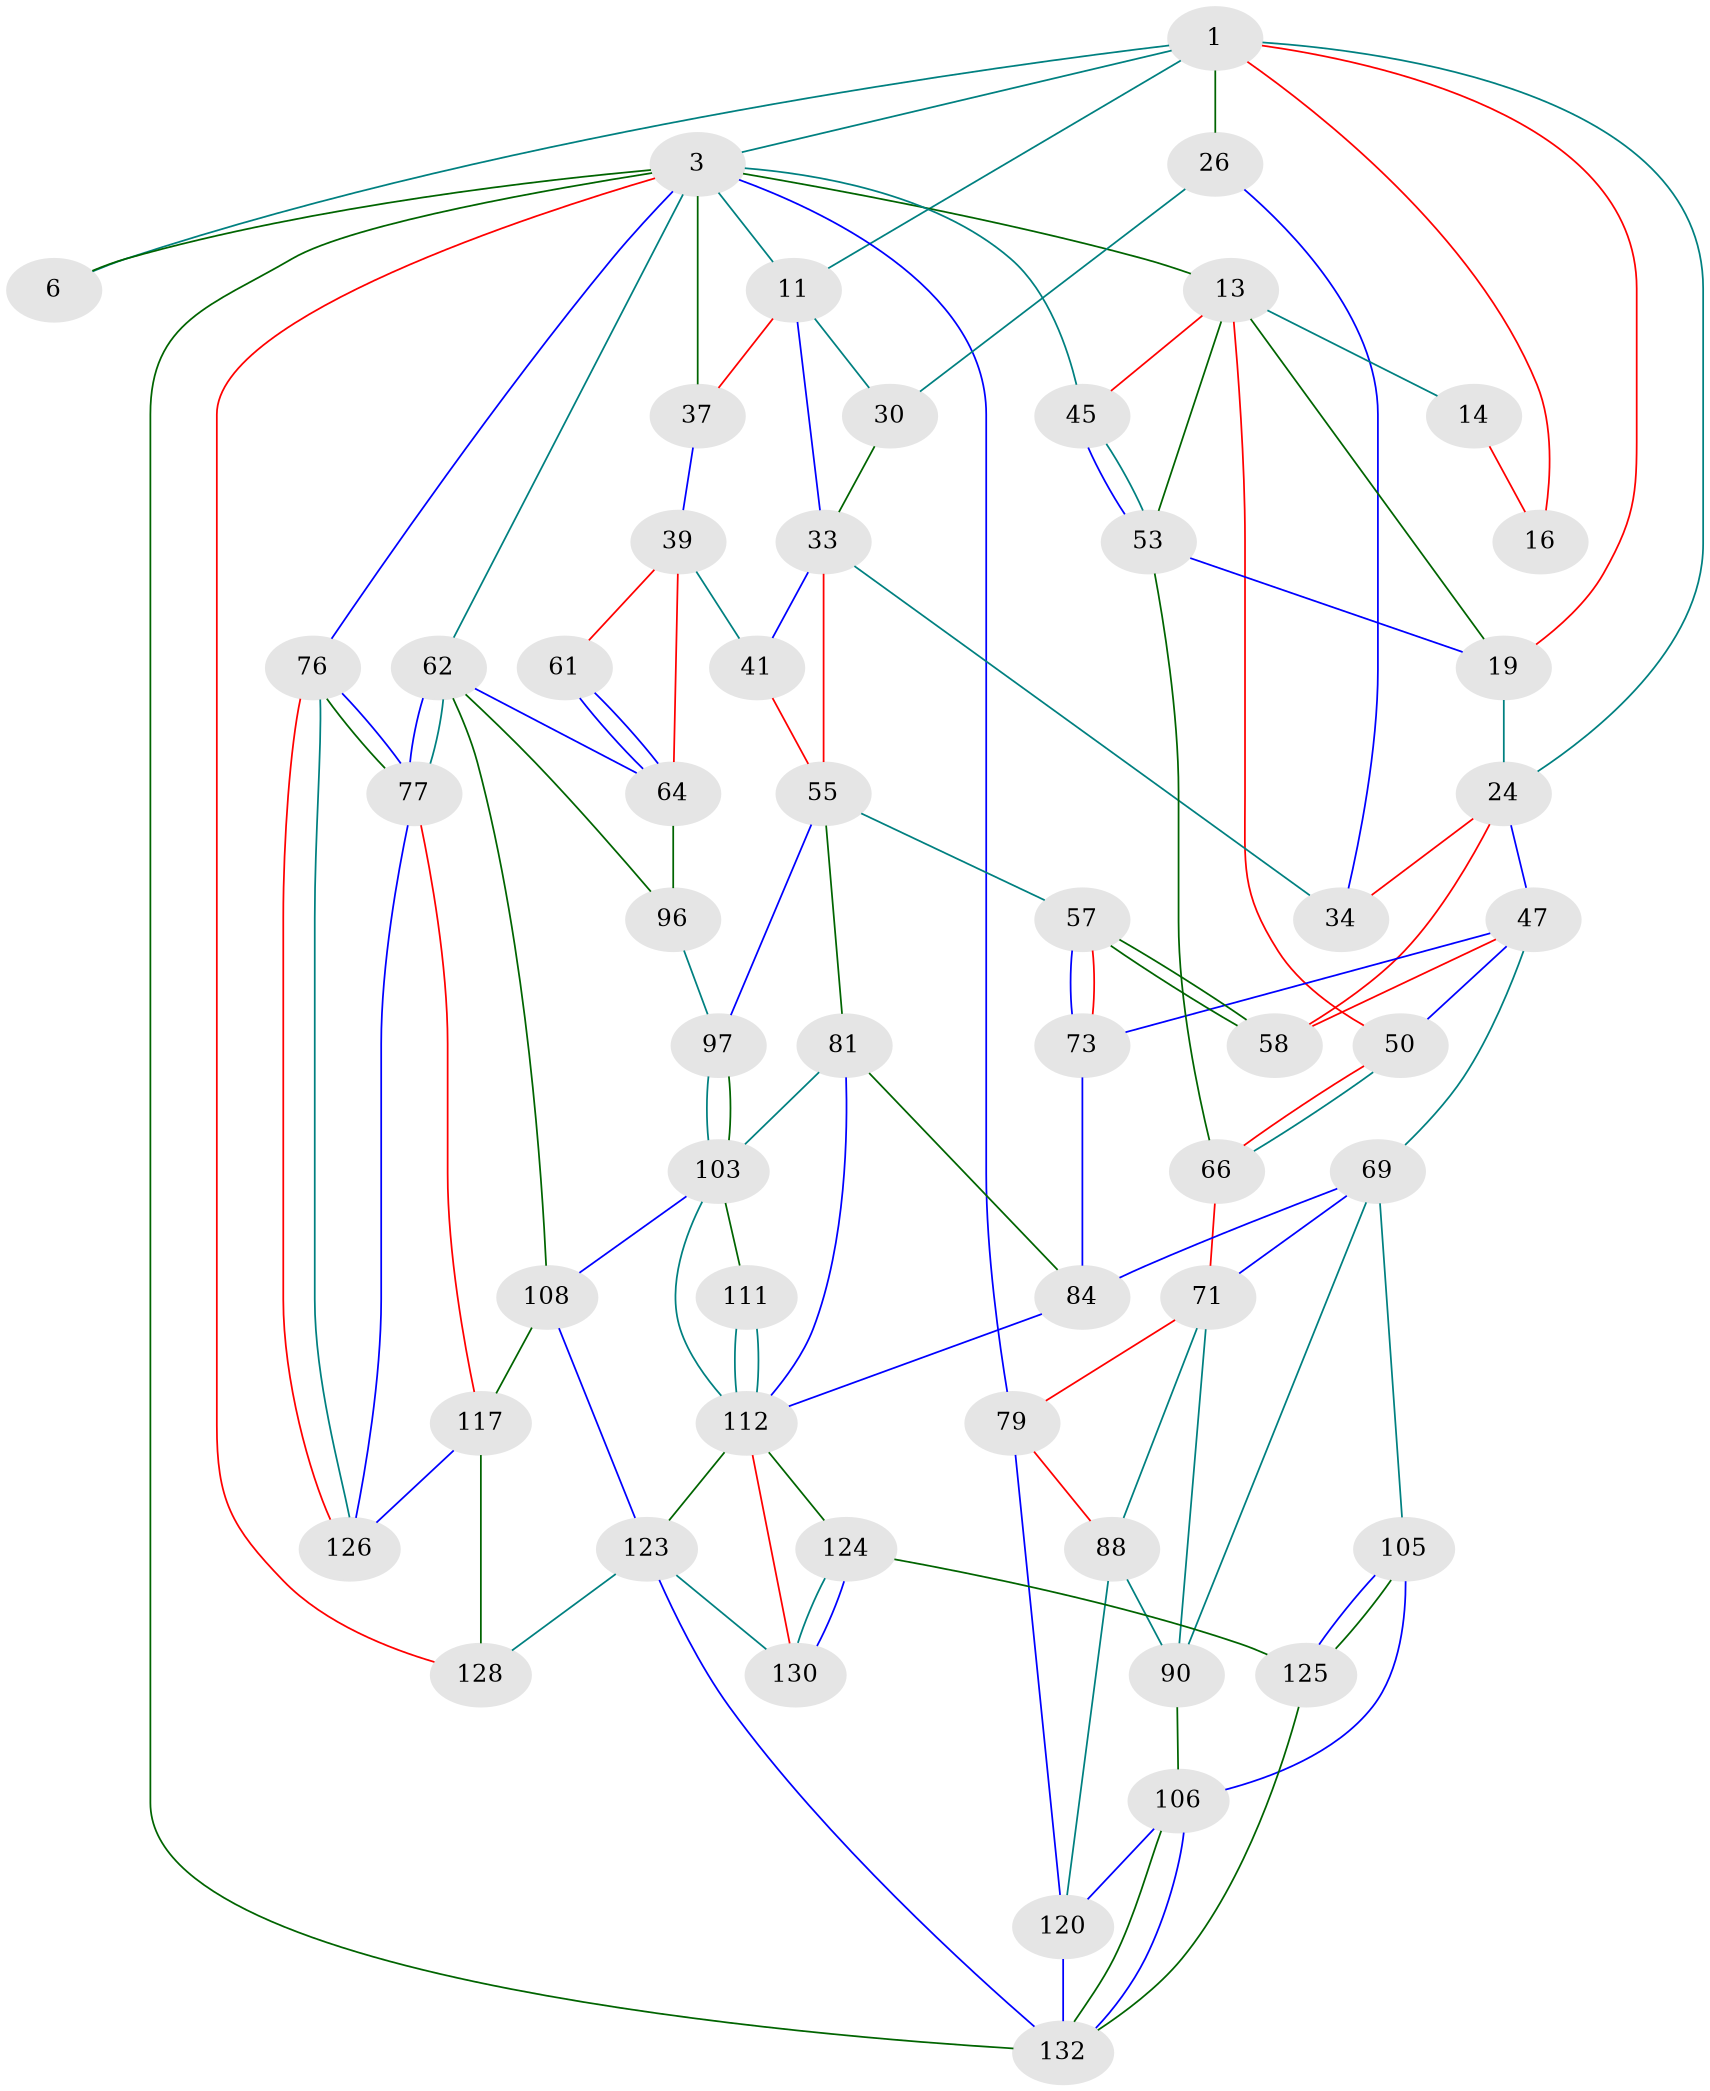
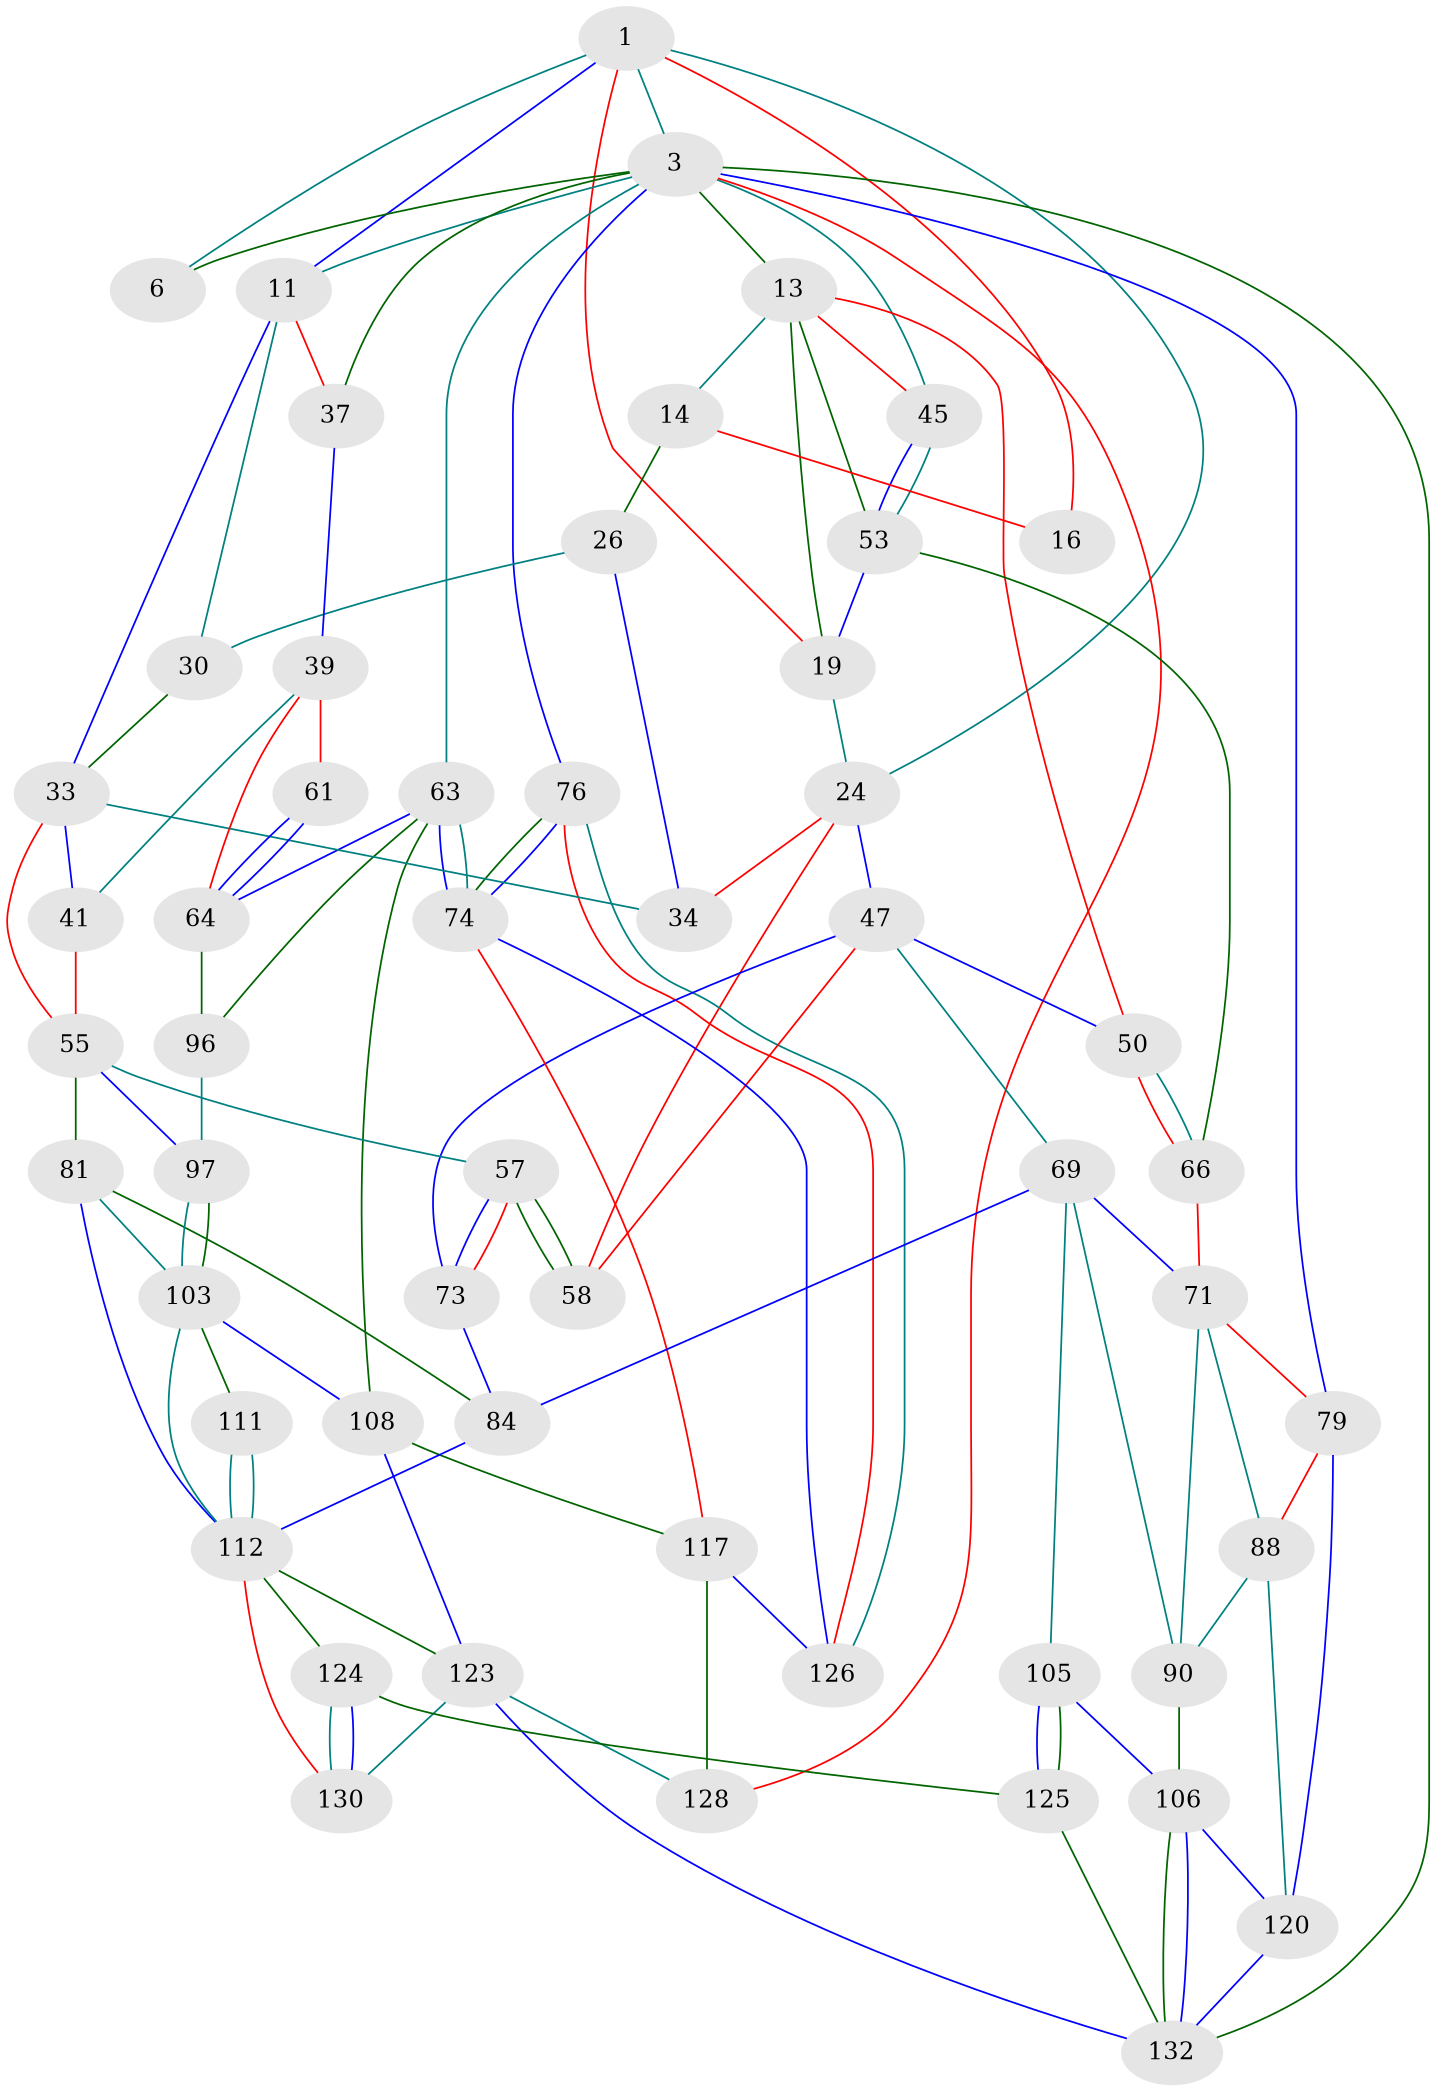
edge "1" -- "26": now "14" -- "26"
edge "1" -- "11": color teal -> blue
node "62": label "62" -> "63"
node "77": label "77" -> "74"
